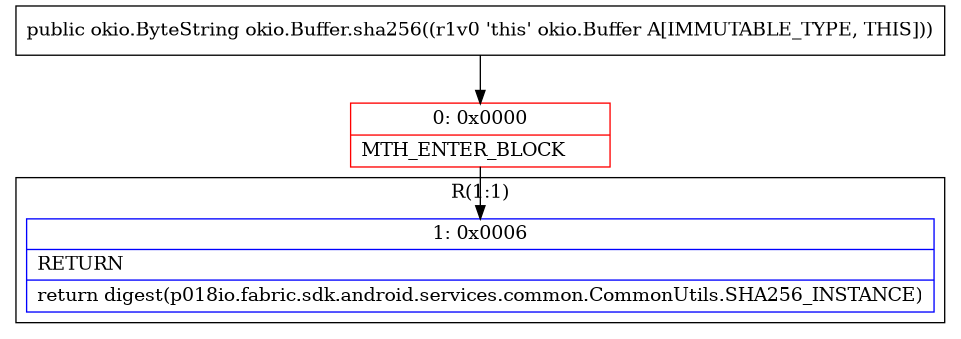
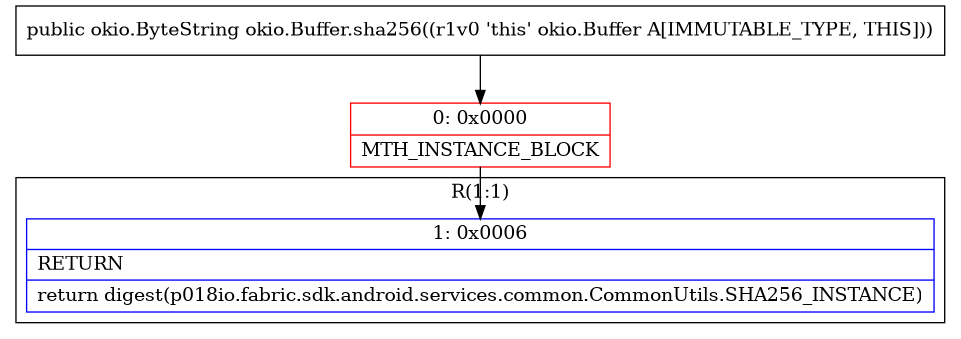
node "0: 0x0000": text "MTH_ENTER_BLOCK" -> "MTH_INSTANCE_BLOCK"
